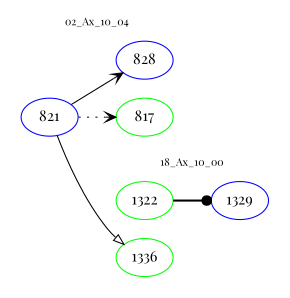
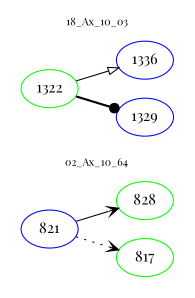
cluster "02_Ax_10_04": label "02_Ax_10_04" -> "02_Ax_10_64"
node "828": color blue -> green
cluster "18_Ax_10_00": label "18_Ax_10_00" -> "18_Ax_10_03"
edge "821" -> "1336": now "1322" -> "1336"
node "1336": color green -> blue
